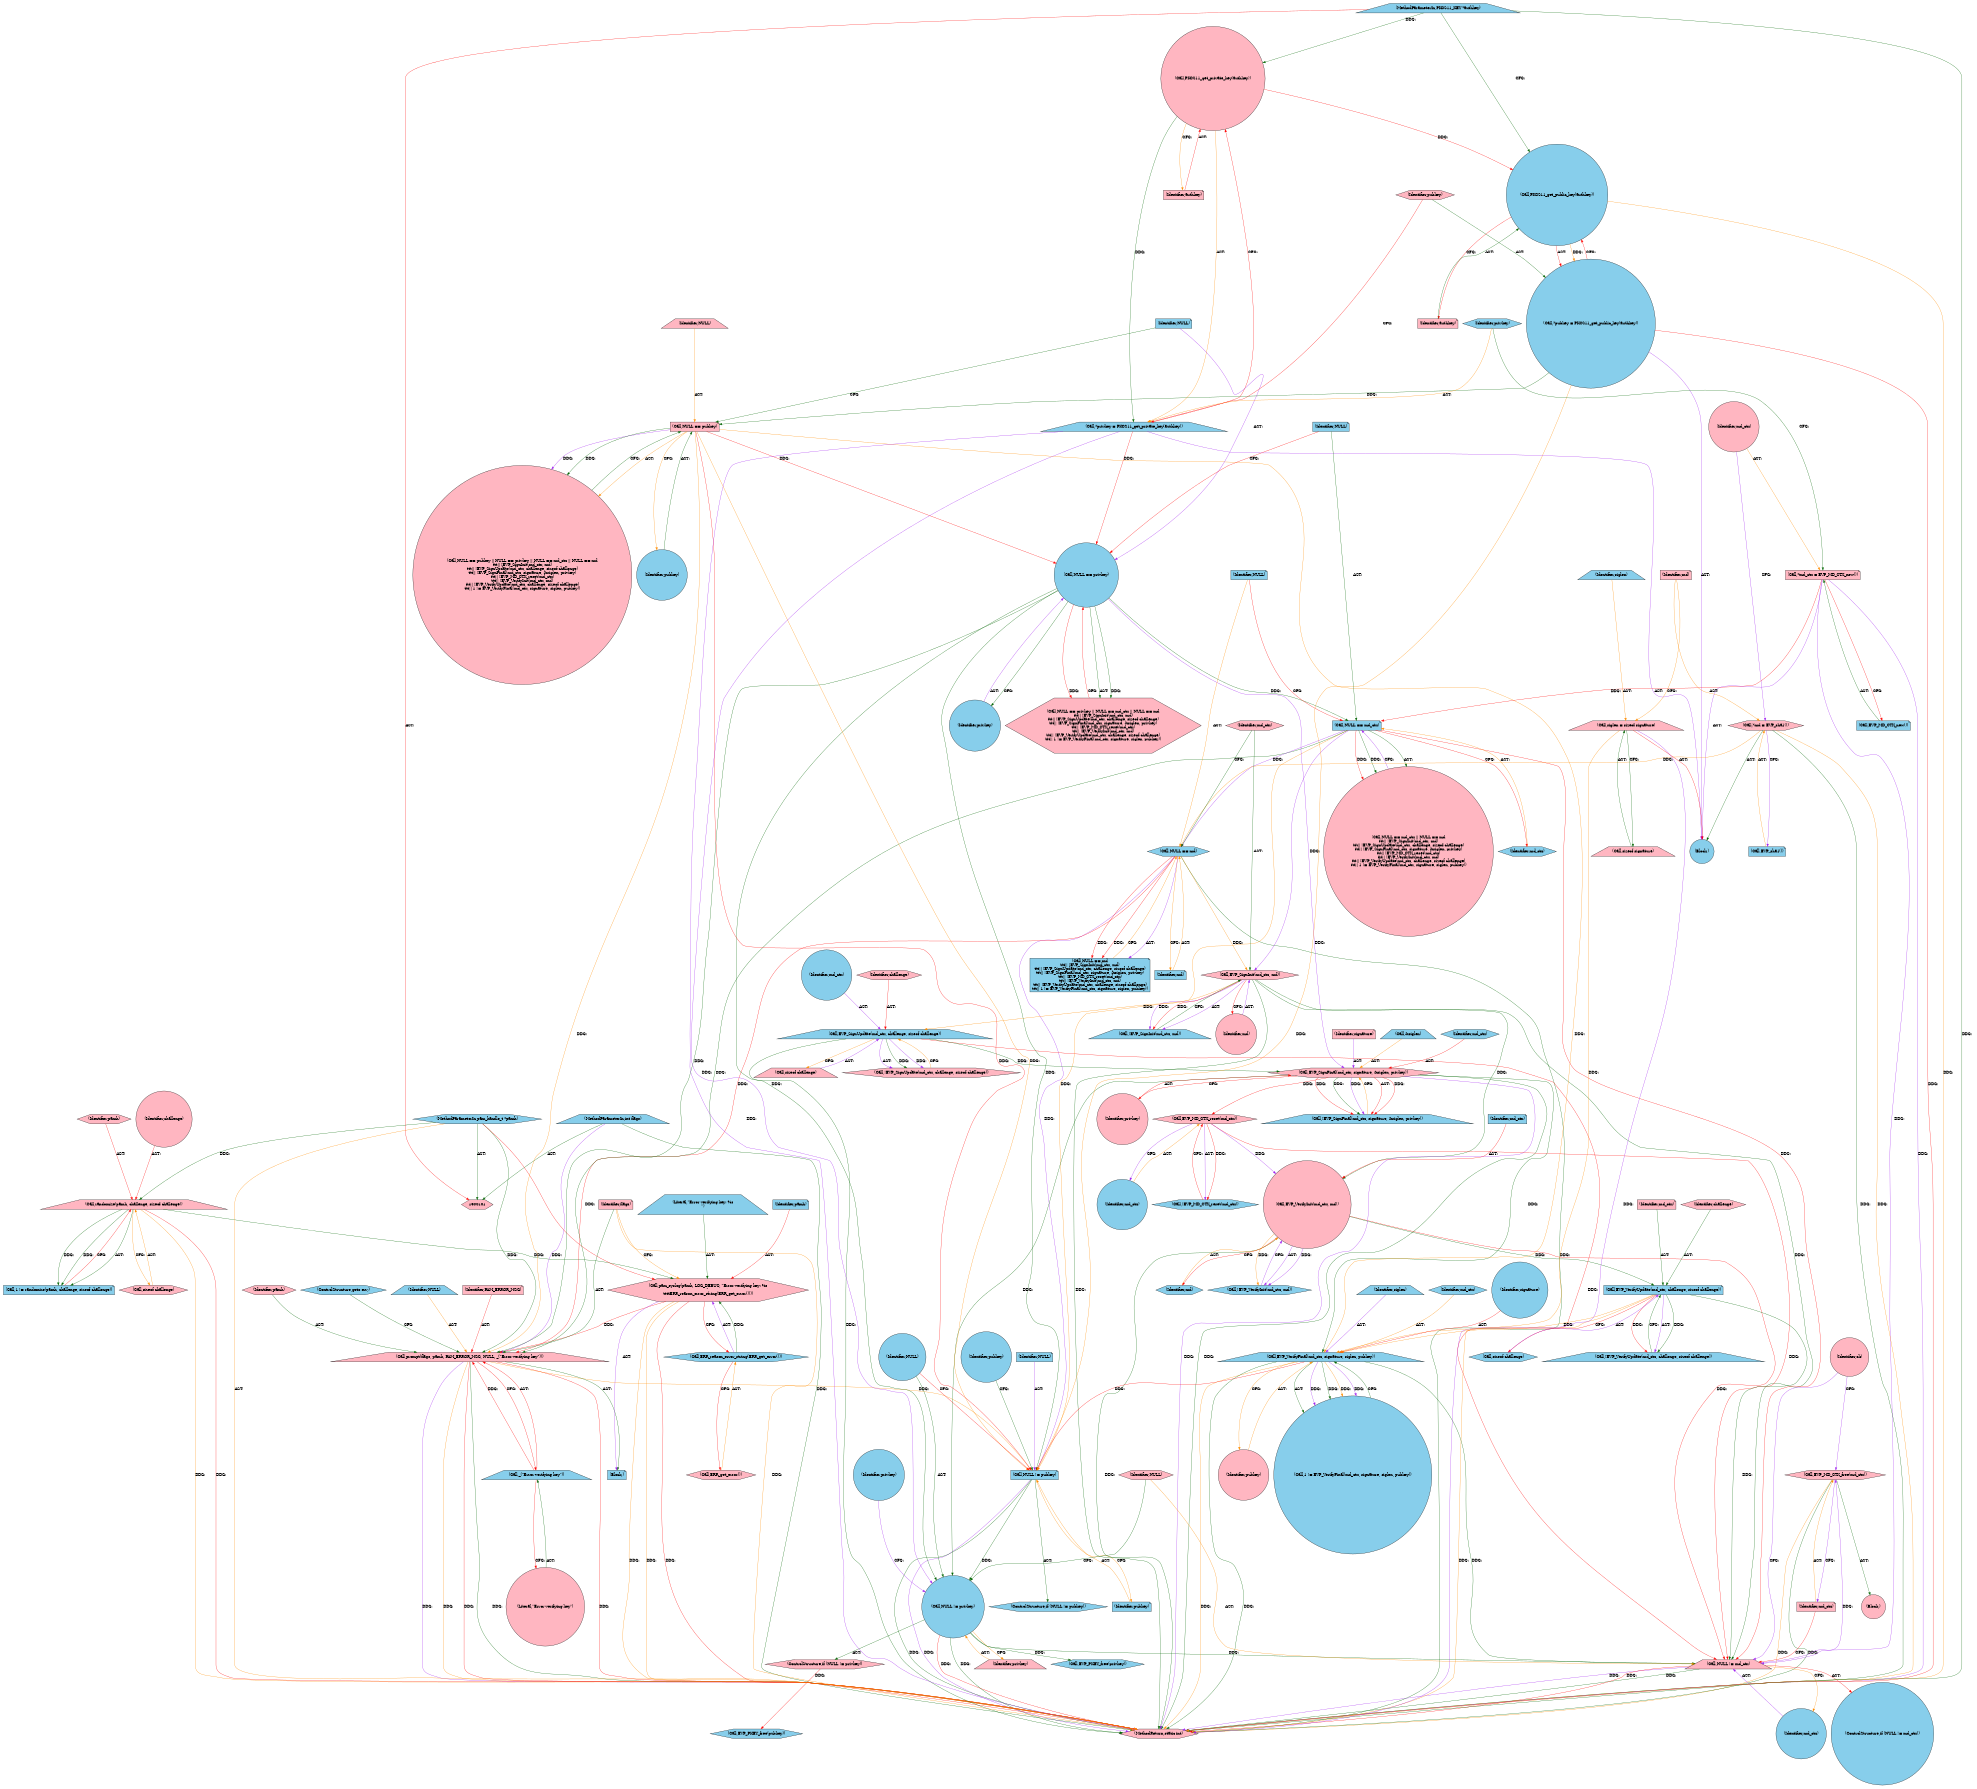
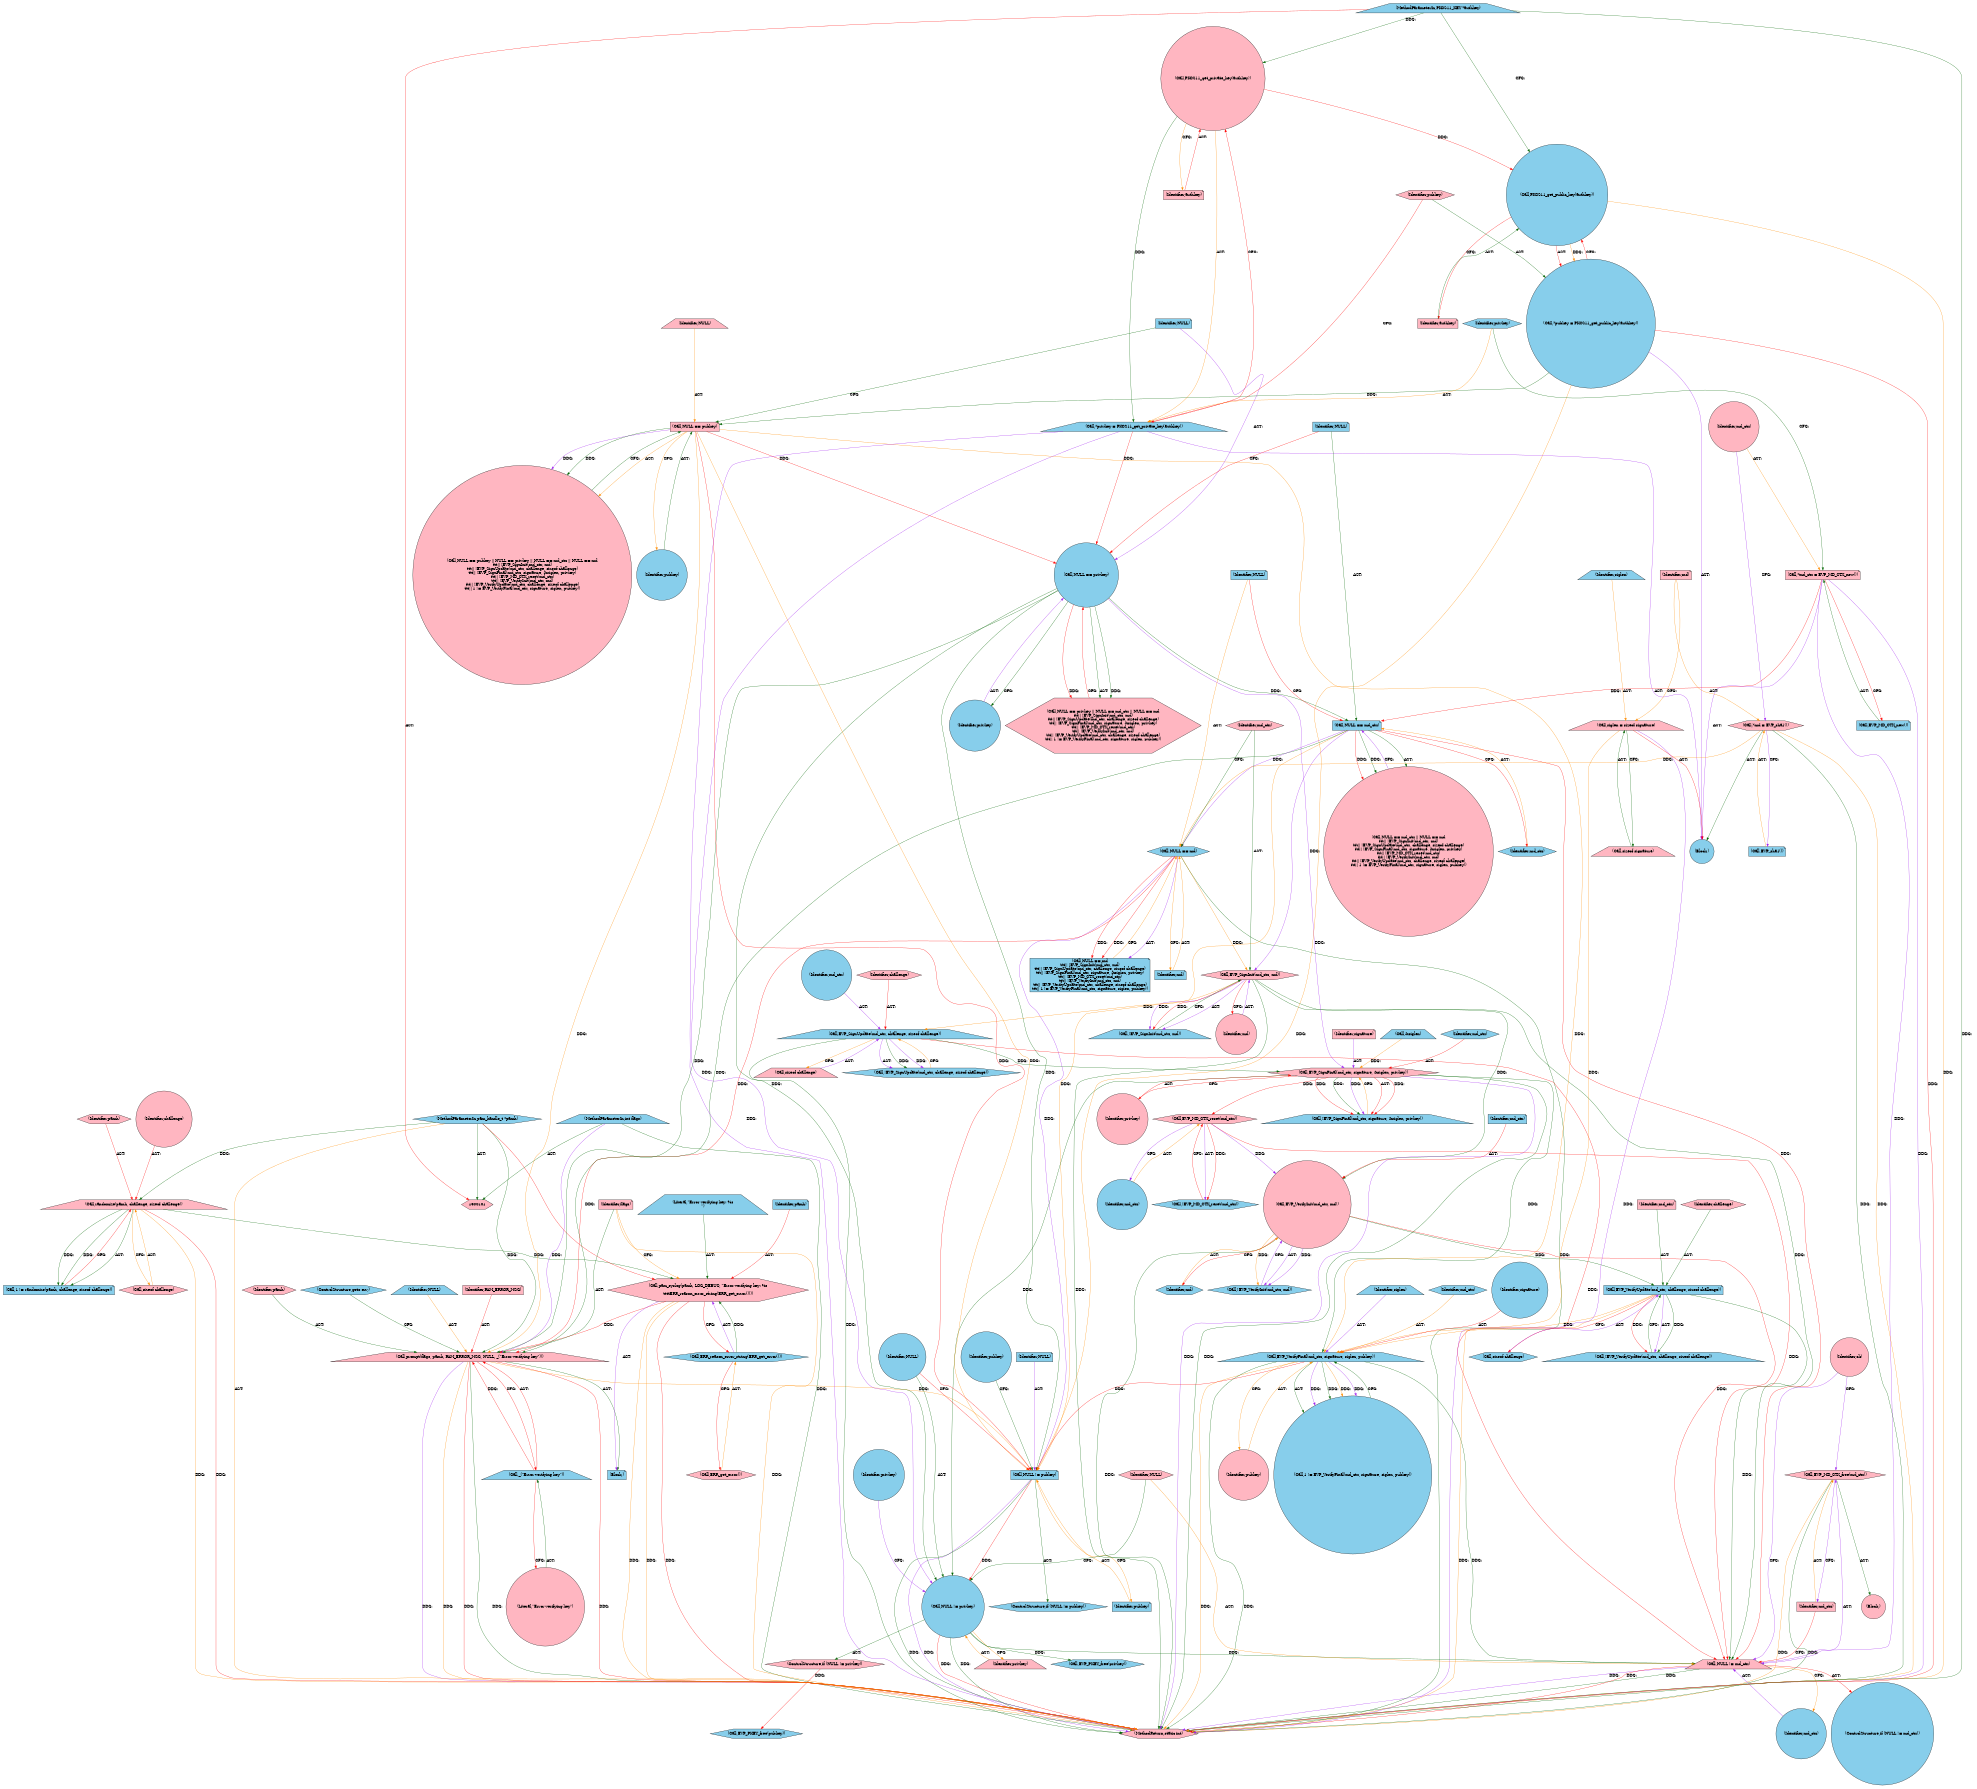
edge "(Call,&siglen)" -> "(Call,EVP_SignFinal(md_ctx, signature, &siglen, privkey))": label "AST: " -> "DDG: "
node "(Call,!EVP_SignUpdate(md_ctx, challenge, sizeof challenge))": fillcolor lightpink -> skyblue
edge "(Call,NULL != pubkey)" -> "(Call,NULL != privkey)": color darkgreen -> red
edge "(Call,NULL != md_ctx)" -> "(Call,EVP_MD_CTX_free(md_ctx))": label "DDG: " -> "AST: "
